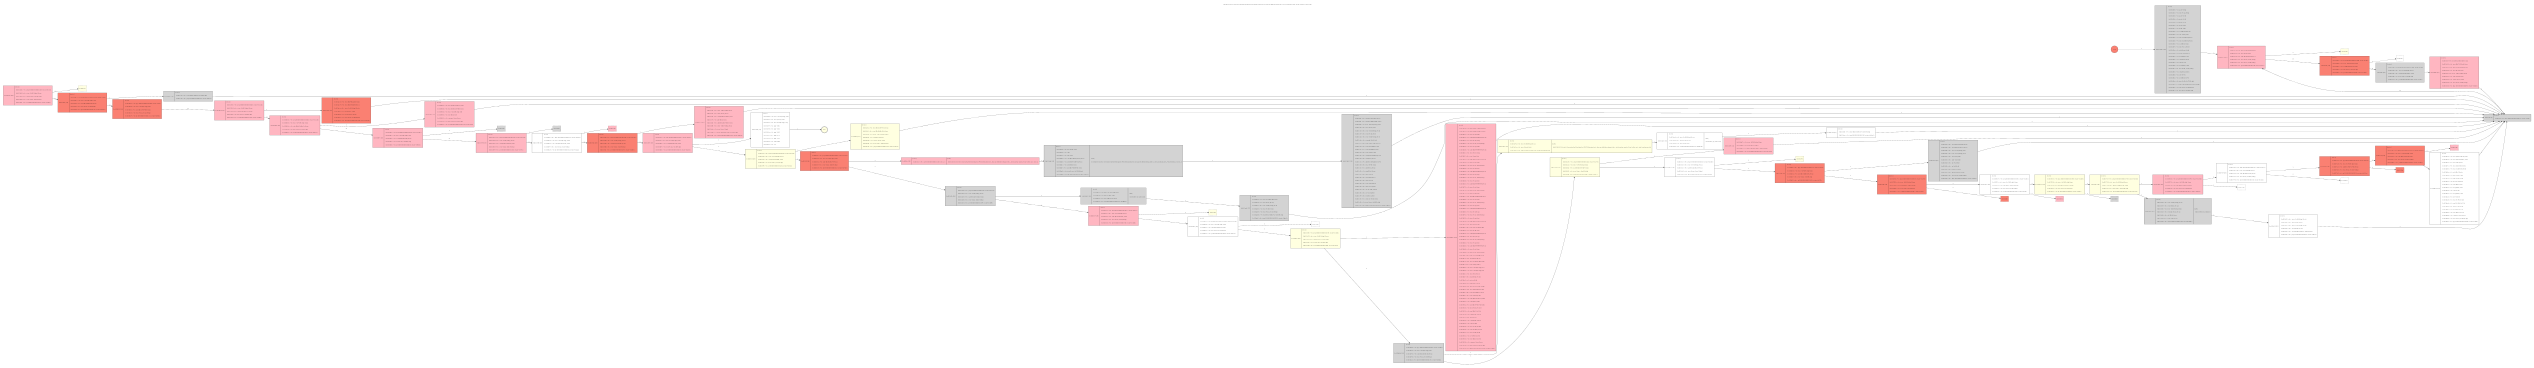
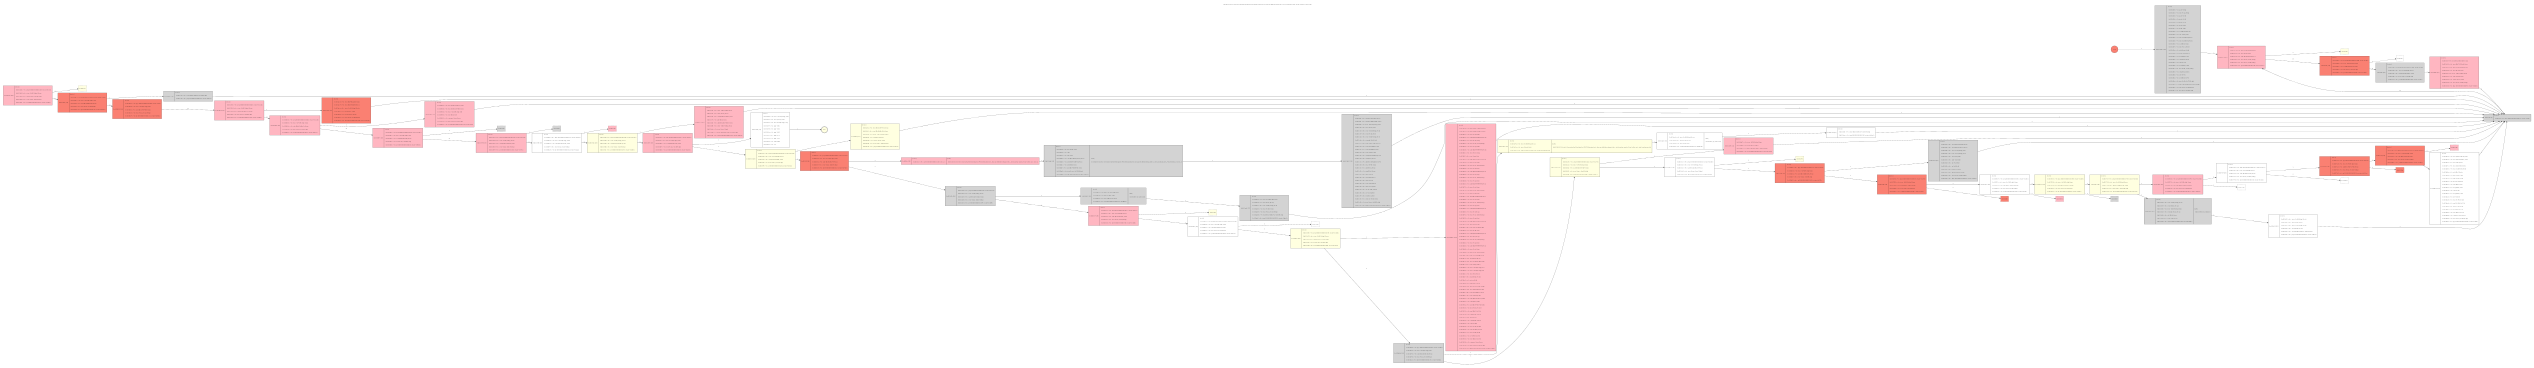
node "0x4015ab [28]": fillcolor salmon -> lightyellow
